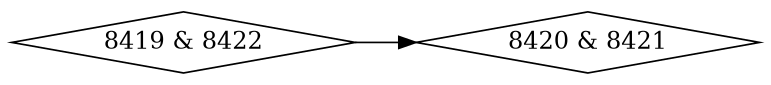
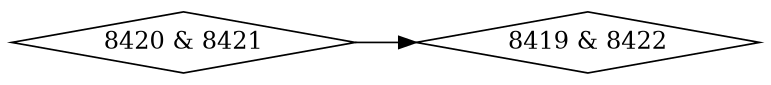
edge "8419 & 8422" -> "8420 & 8421": reversed
